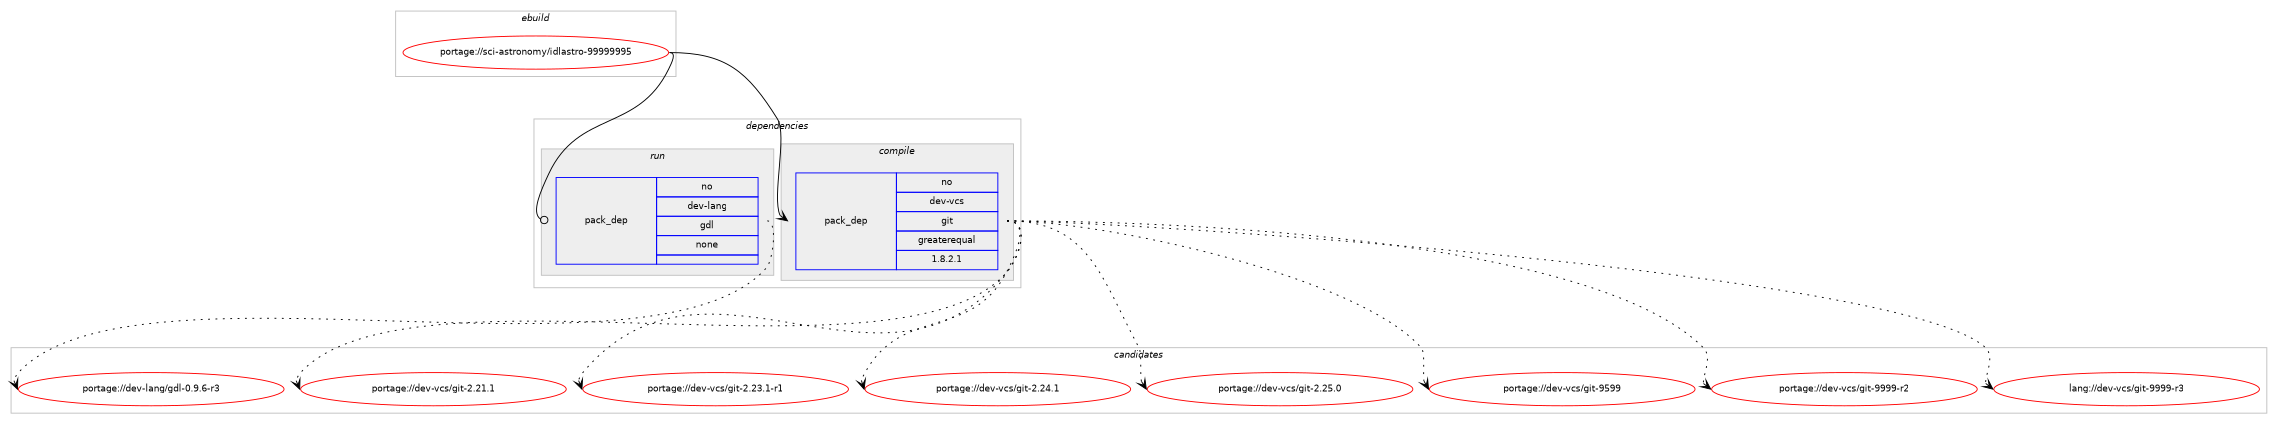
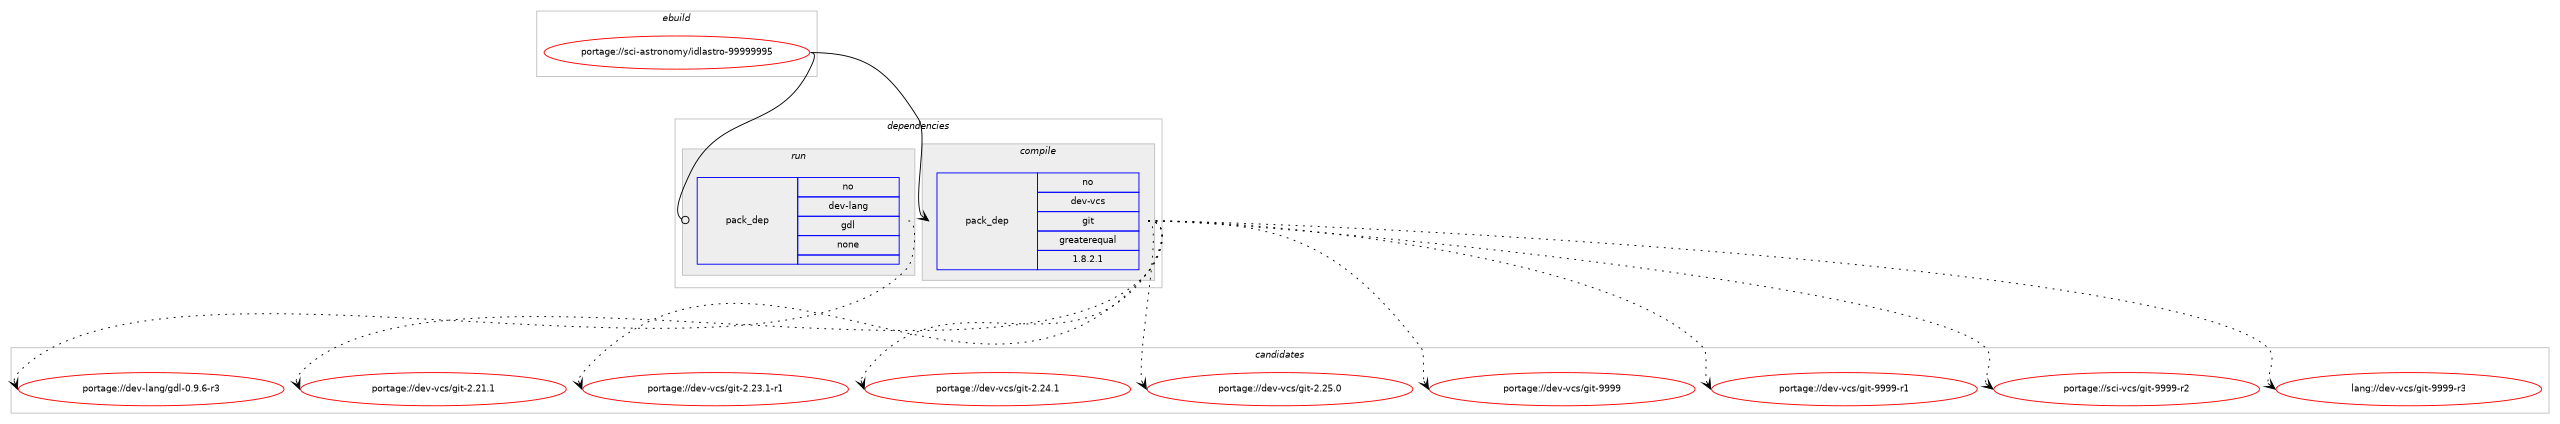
node "portage://dev-vcs/git-9599": label "portage://dev-vcs/git-9599" -> "portage://dev-vcs/git-9999"
node "portage://dev-vcs/git-9999-r1": added
node "portage://dev-vcs/git-9999-r2": label "portage://dev-vcs/git-9999-r2" -> "portage://sci-vcs/git-9999-r2"
